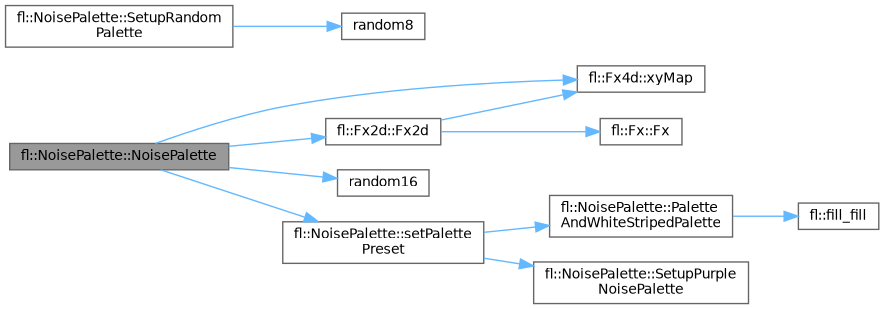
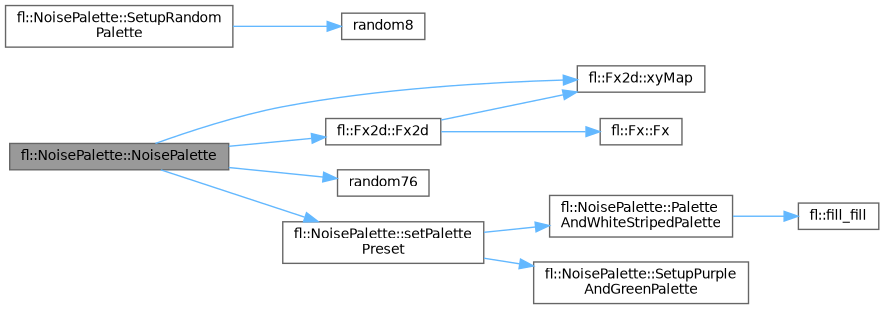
node "fl::Fx4d::xyMap": label "fl::Fx4d::xyMap" -> "fl::Fx2d::xyMap"
node "random16": label "random16" -> "random76"
node "fl::NoisePalette::SetupPurple NoisePalette": label "fl::NoisePalette::SetupPurple NoisePalette" -> "fl::NoisePalette::SetupPurple AndGreenPalette"
